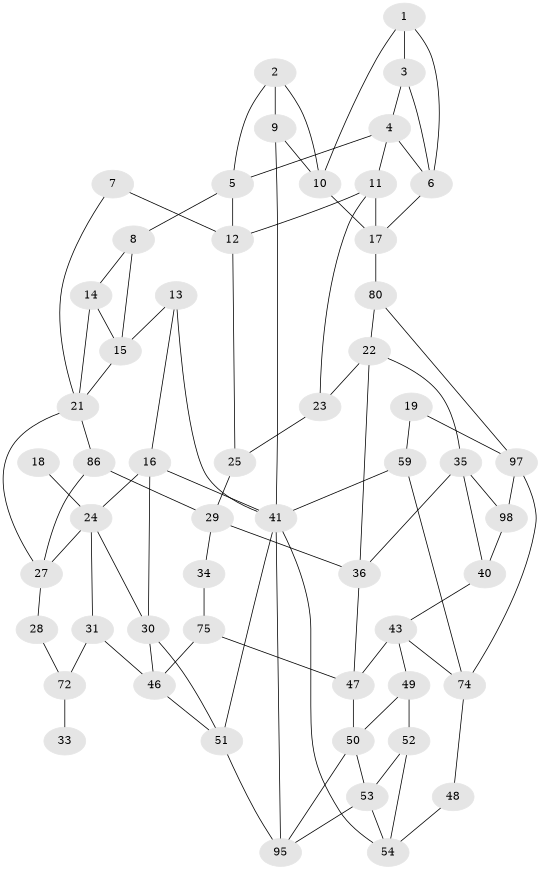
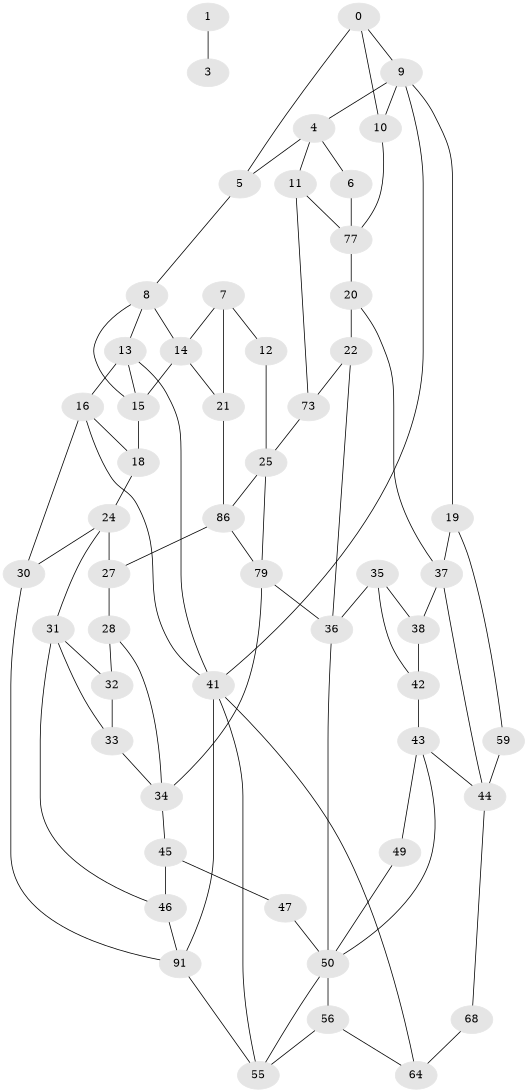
node "2": label "2" -> "0"
edge "1" -- "6": removed
edge "1" -- "10": removed
edge "3" -- "4": now "9" -- "4"
edge "3" -- "6": removed
edge "5" -- "12": removed
edge "11" -- "12": removed
node "17": label "17" -> "77"
edge "9" -- "19": added
node "80": label "80" -> "20"
edge "8" -- "13": added
edge "7" -- "14": added
edge "15" -- "21": now "15" -- "18"
edge "22" -- "35": removed
node "23": label "23" -> "73"
node "97": label "97" -> "37"
edge "21" -- "27": removed
edge "16" -- "24": now "16" -- "18"
edge "25" -- "86": added
edge "59" -- "41": removed
node "29": label "29" -> "79"
node "98": label "98" -> "38"
node "40": label "40" -> "42"
node "75": label "75" -> "45"
edge "36" -- "47": now "36" -- "50"
edge "30" -- "46": removed
edge "43" -- "47": now "43" -- "50"
node "72": label "72" -> "32"
node "74": label "74" -> "44"
edge "31" -- "33": added
edge "28" -- "34": added
node "51": label "51" -> "91"
node "52": removed
edge "33" -- "34": added
node "53": label "53" -> "56"
node "48": label "48" -> "68"
node "95": label "95" -> "55"
node "54": label "54" -> "64"
